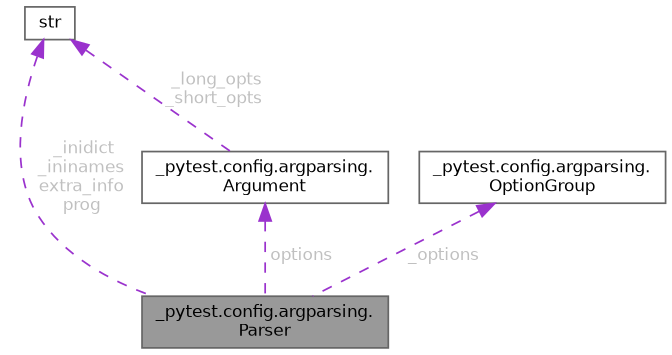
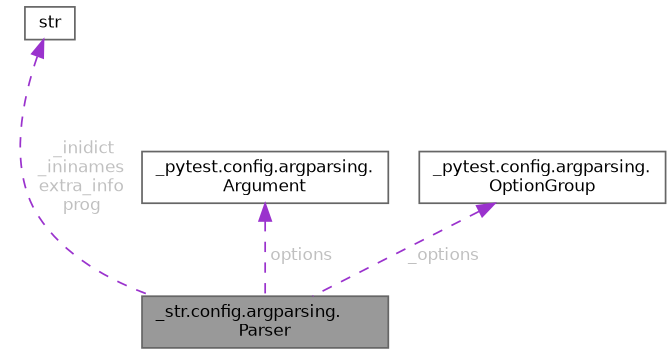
edge "_pytest.config.argparsing. Argument" -> "str": removed, label "_long_opts _short_opts"
node "_pytest.config.argparsing. Parser": label "_pytest.config.argparsing. Parser" -> "_str.config.argparsing. Parser"
